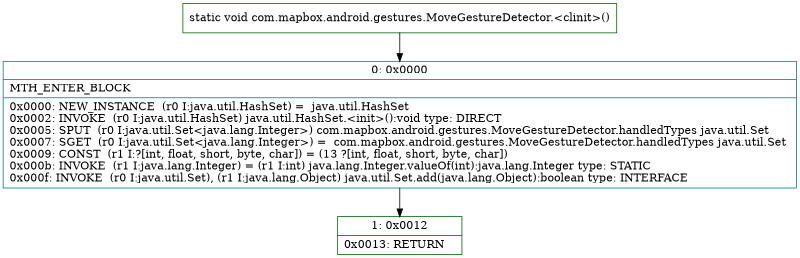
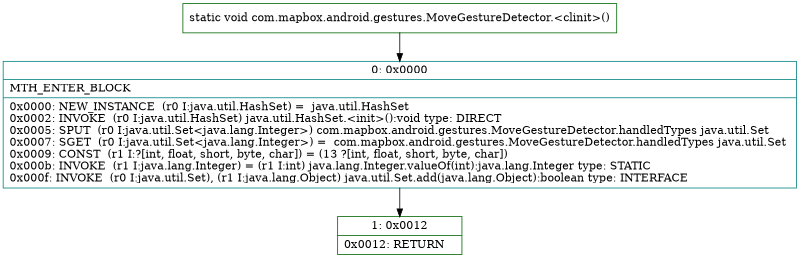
node "1: 0x0012": text "0x0013: RETURN" -> "0x0012: RETURN"
